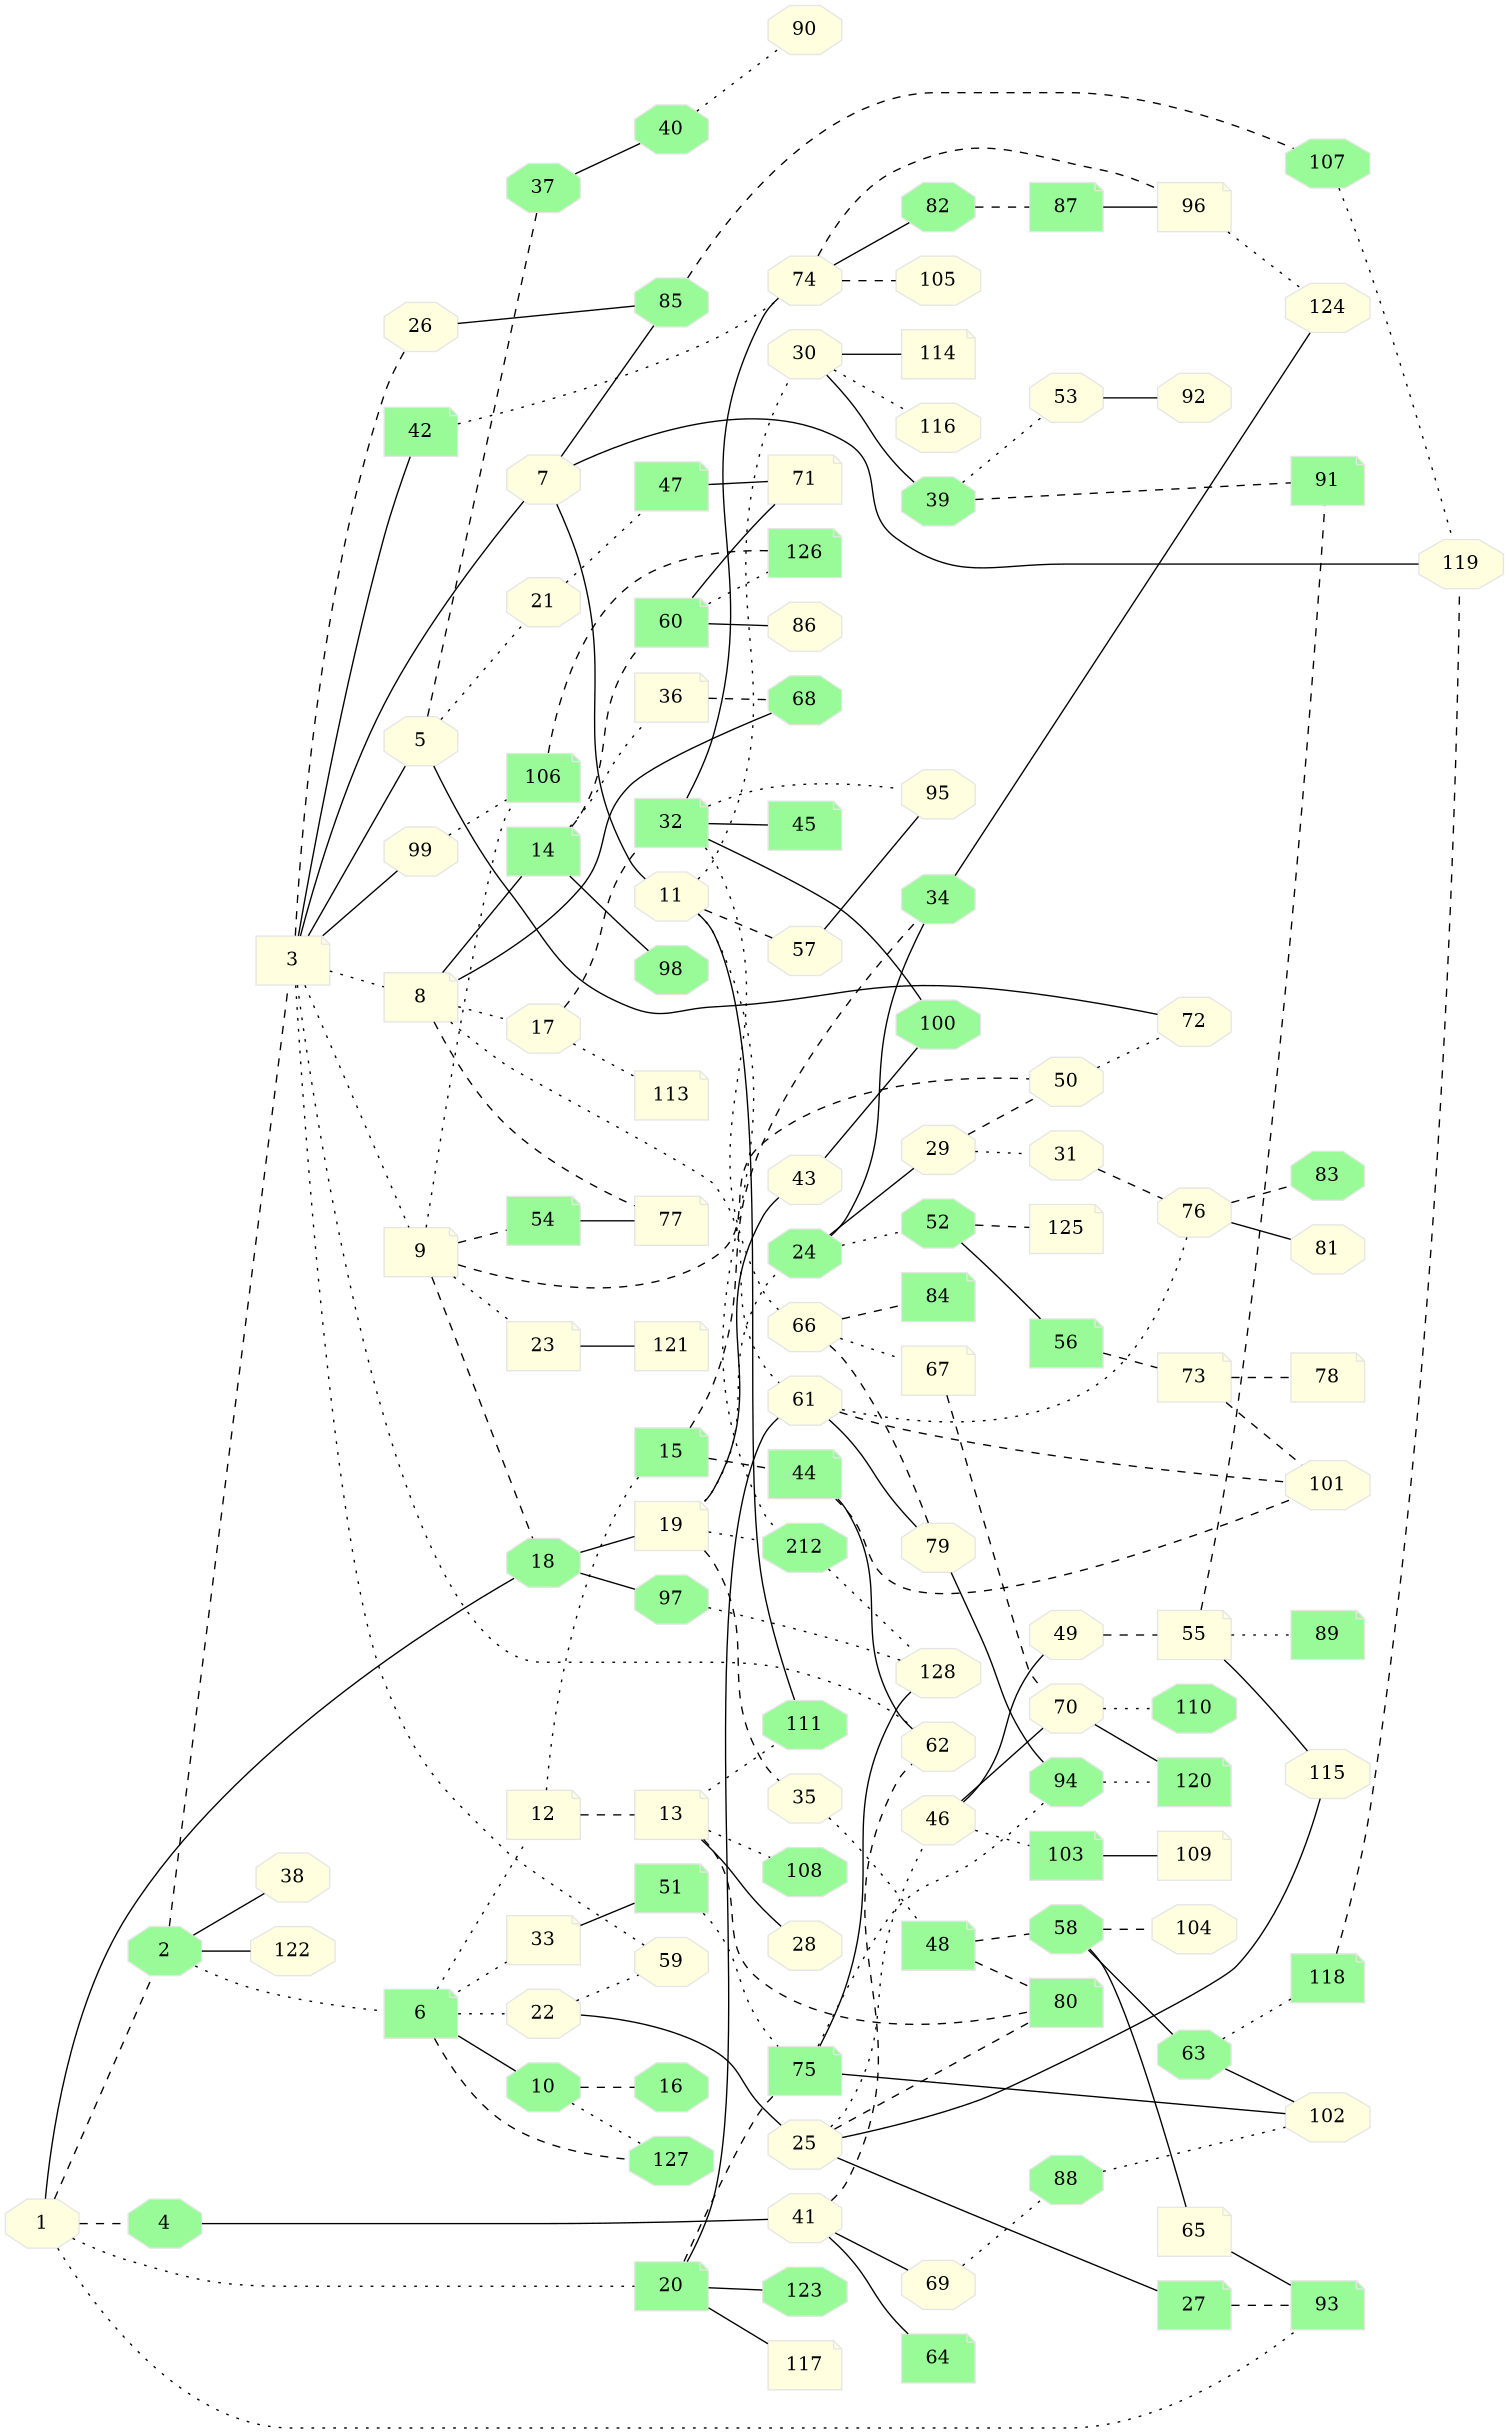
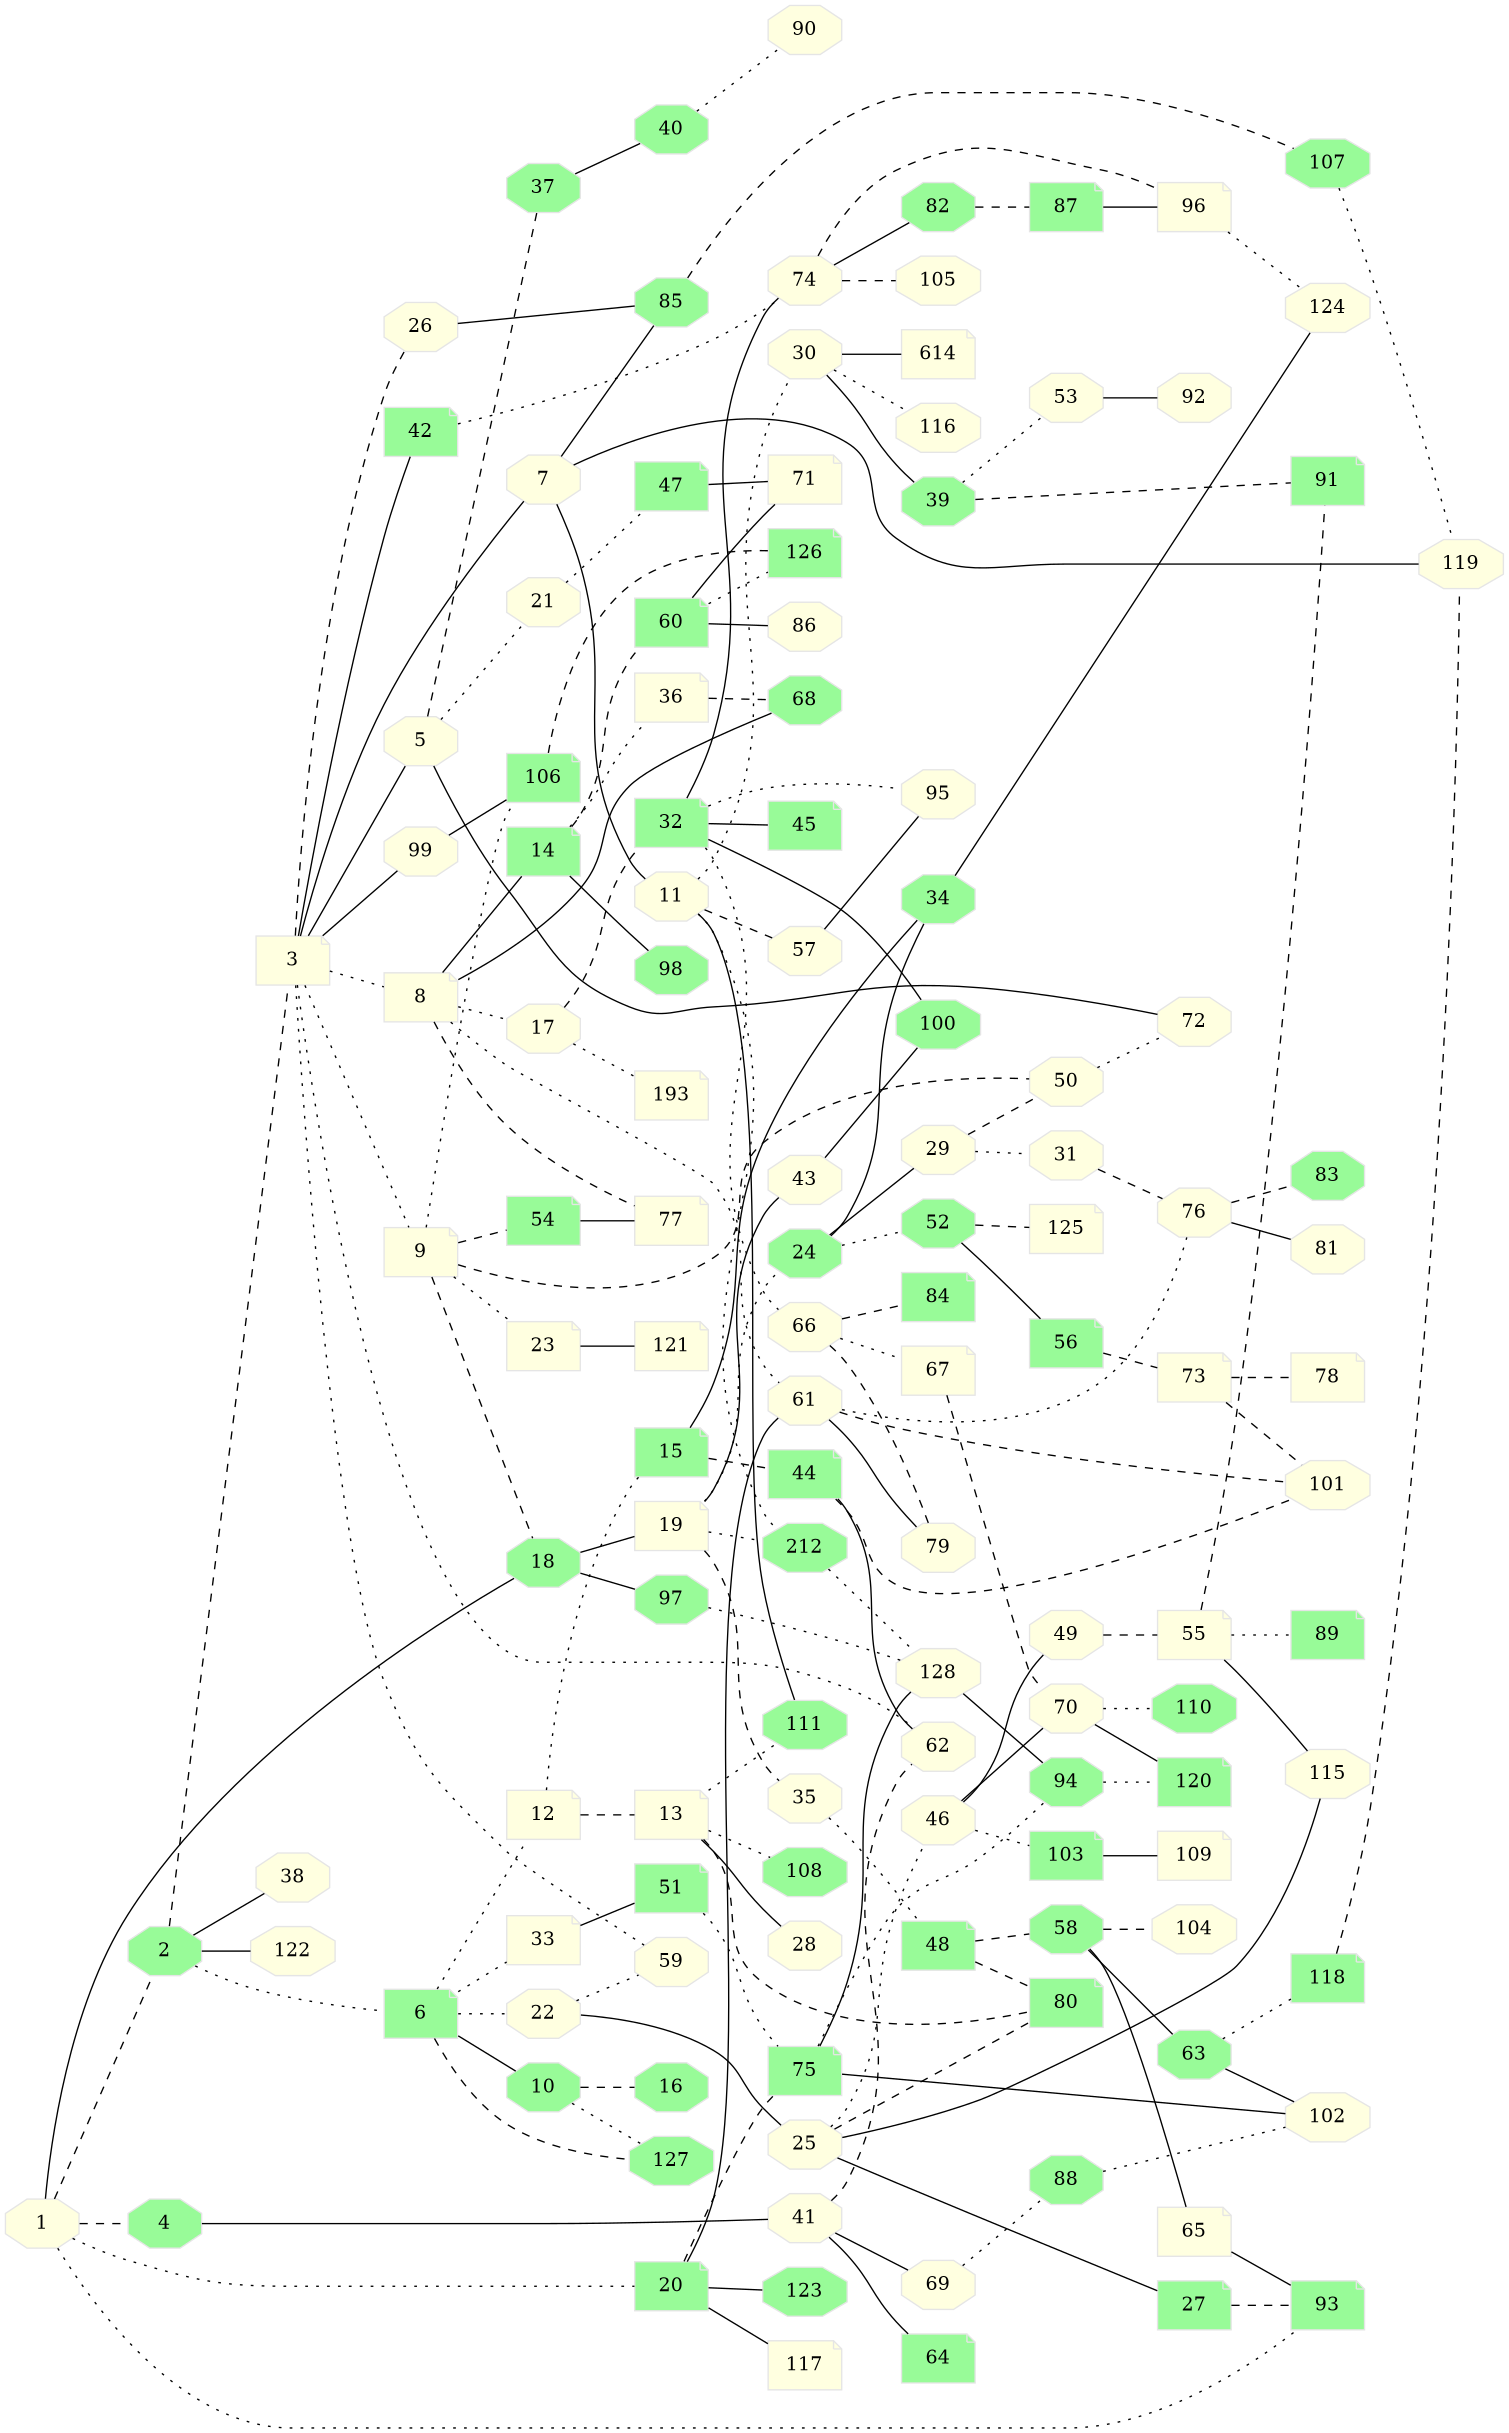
node "114": label "114" -> "614"
edge "106" -- "99": style dotted -> solid
node "113": label "113" -> "193"
edge "34" -- "15": style dashed -> solid
edge "79" -- "94": now "128" -- "94"
